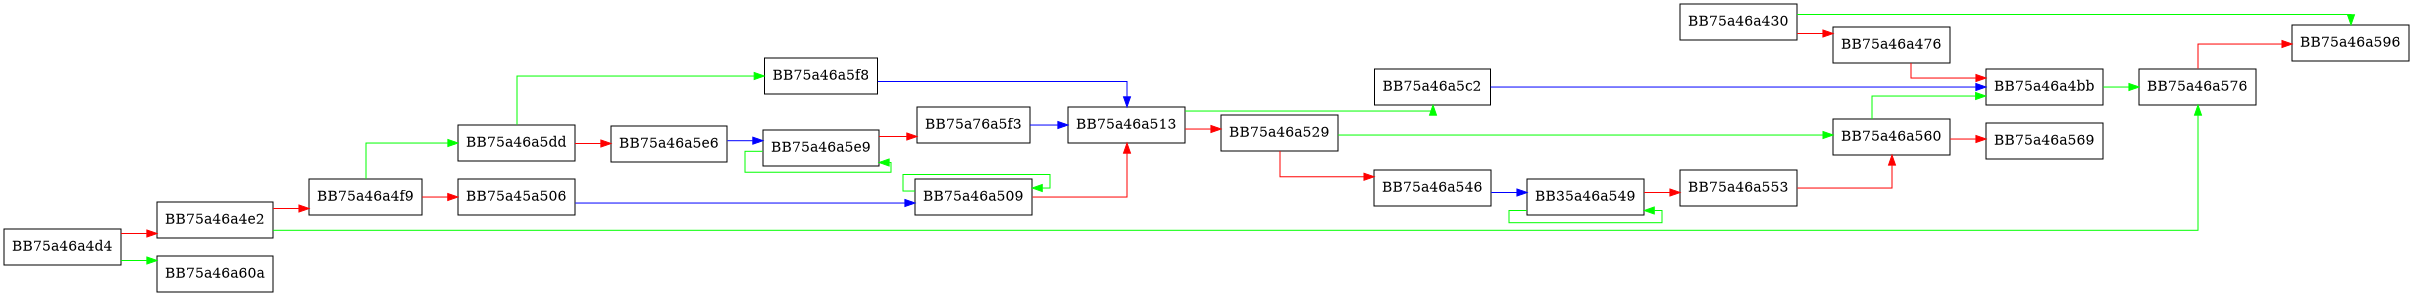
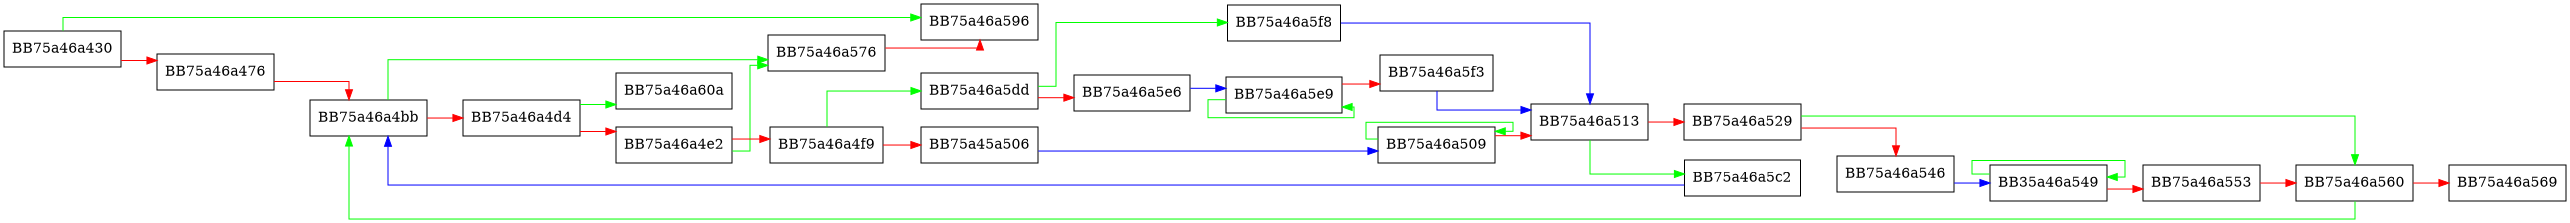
edge "BB75a46a4bb" -> "BB75a46a4d4": added
node "BB75a76a5f3": label "BB75a76a5f3" -> "BB75a46a5f3"
